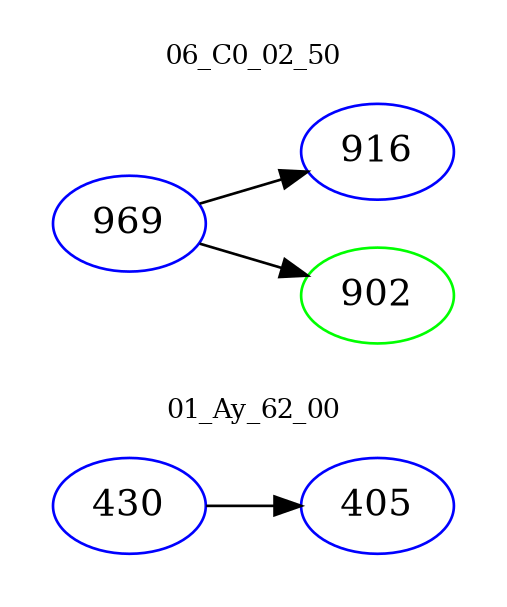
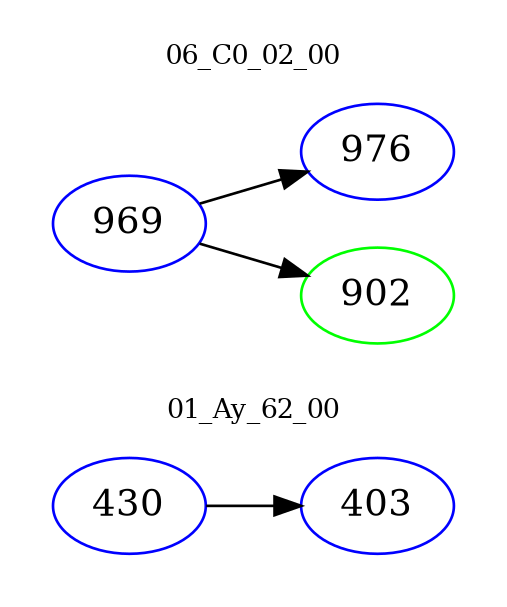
cluster "06_C0_02_50": label "06_C0_02_50" -> "06_C0_02_00"
node "916": label "916" -> "976"
node "405": label "405" -> "403"
